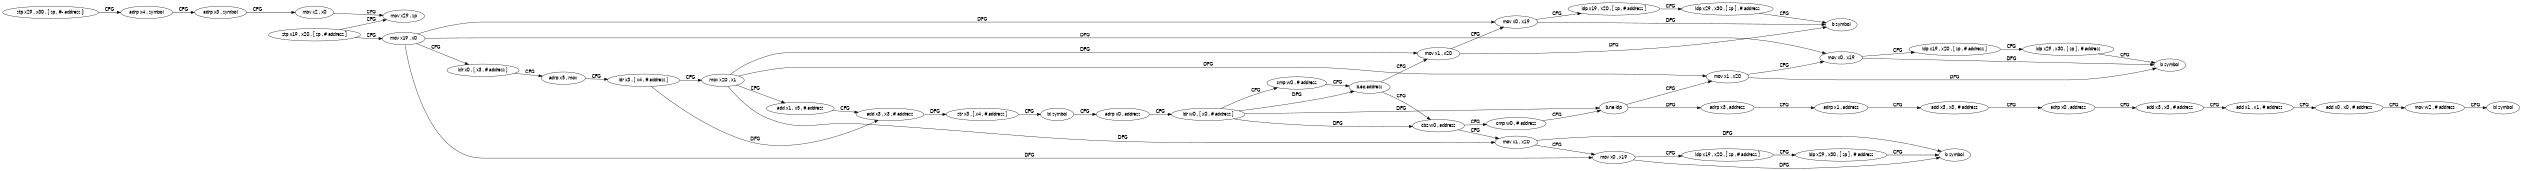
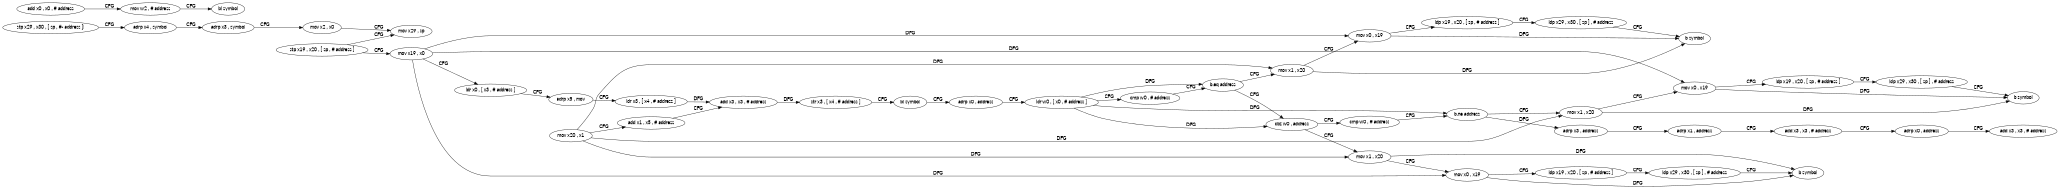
edge "ldr x3 , [ x4 , # address ]" -> "mov x20 , x1": removed, label "CFG"
node "b.ne ldp": label "b.ne ldp" -> "b.ne address"
node "add x1 , x1 , # address": removed
